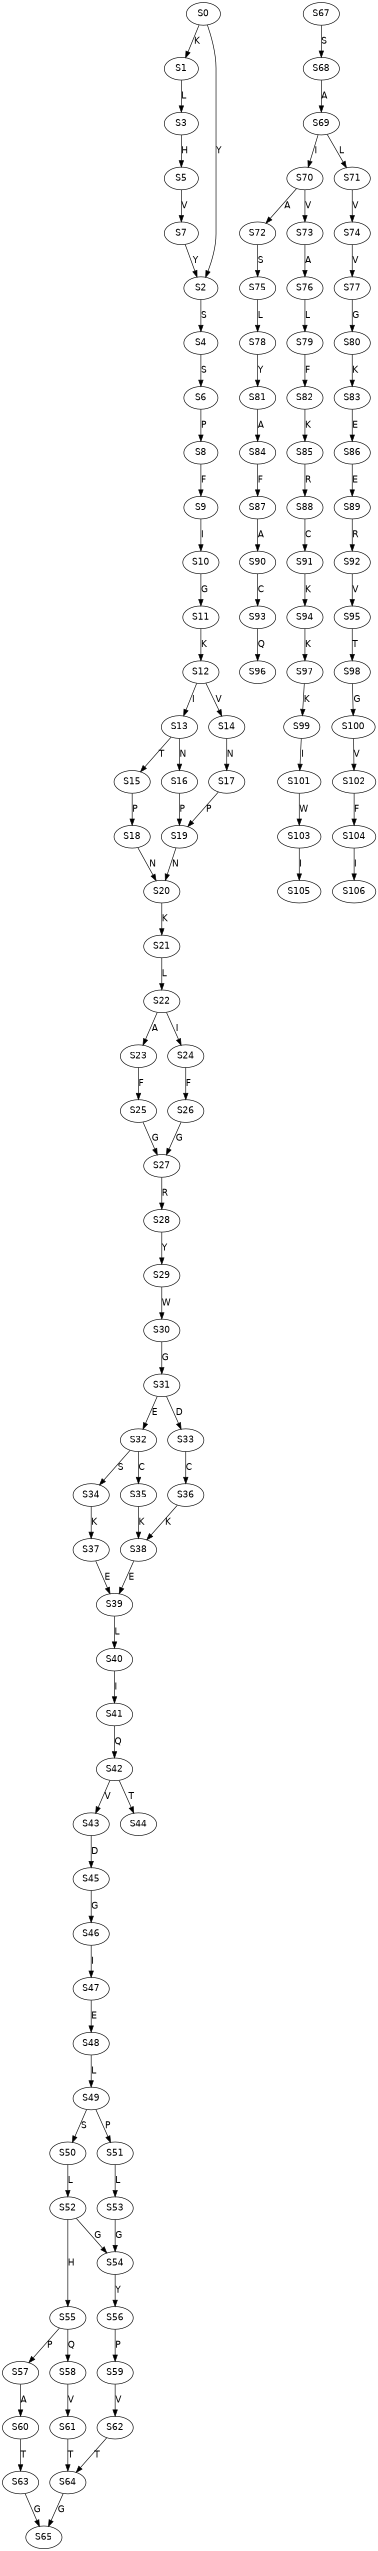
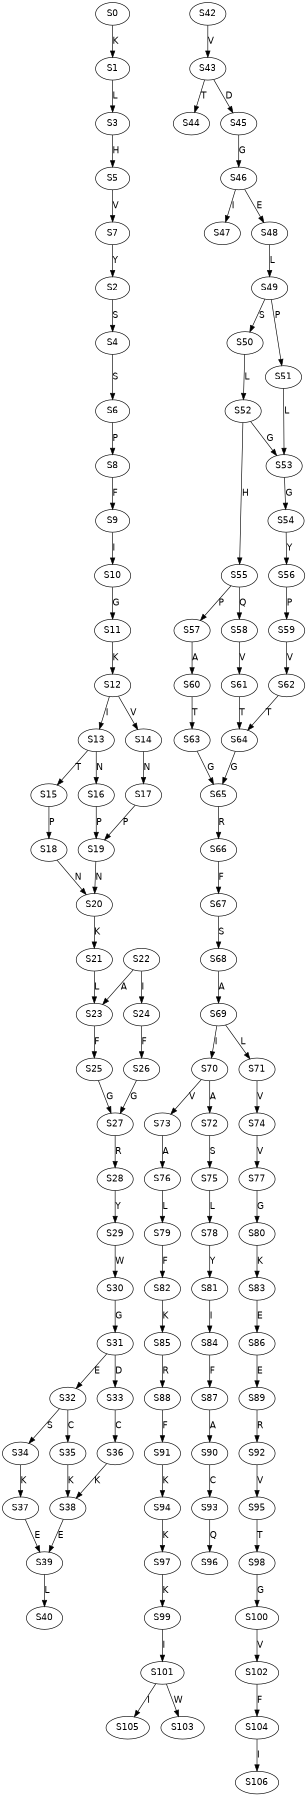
edge "S0" -> "S2": removed, label "Y"
edge "S81" -> "S84": label "A" -> "I"
edge "S88" -> "S91": label "C" -> "F"
node "S66": added
edge "S103" -> "S105": now "S101" -> "S105"
edge "S21" -> "S22": now "S21" -> "S23"
node "S41": removed
edge "S42" -> "S44": now "S43" -> "S44"
edge "S47" -> "S48": now "S46" -> "S48"
edge "S52" -> "S54": now "S52" -> "S53"
